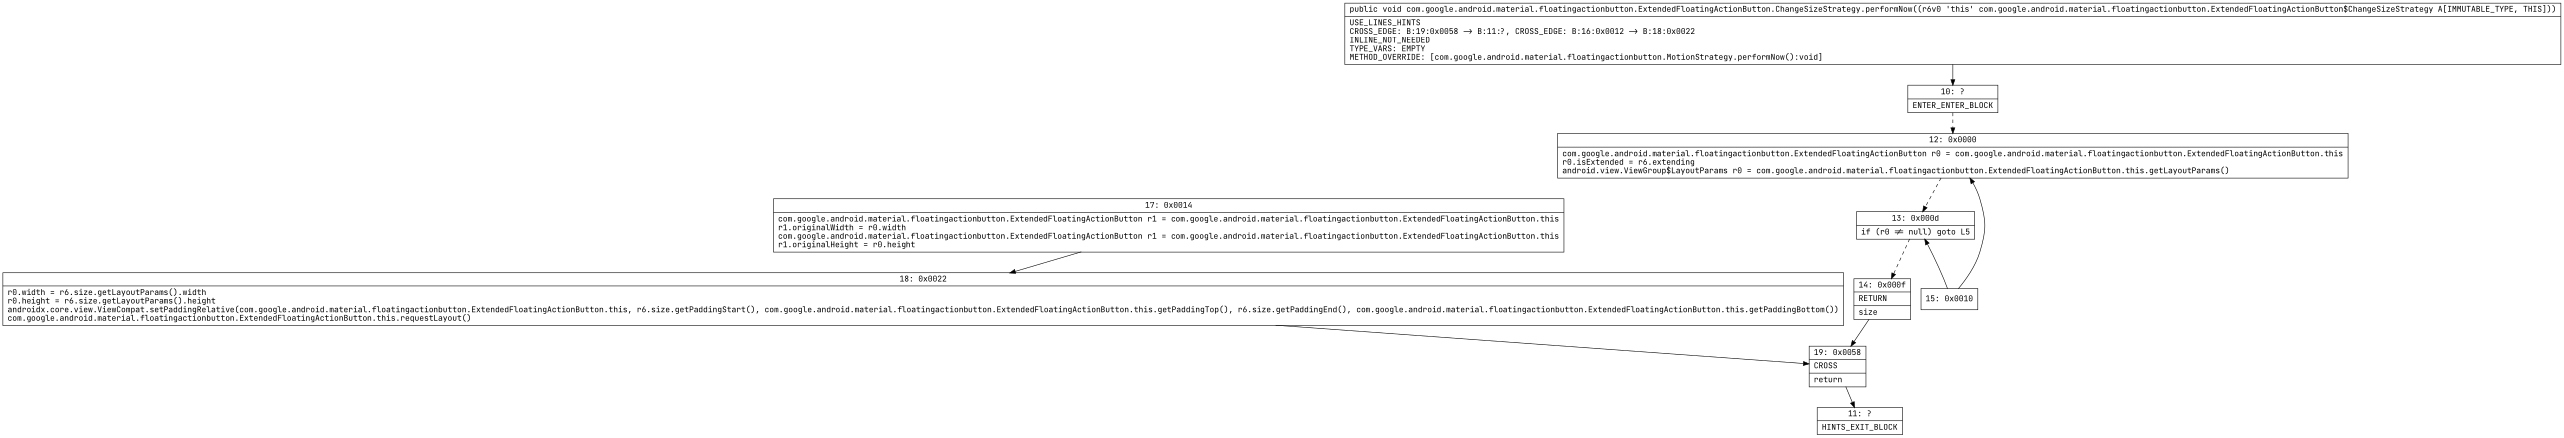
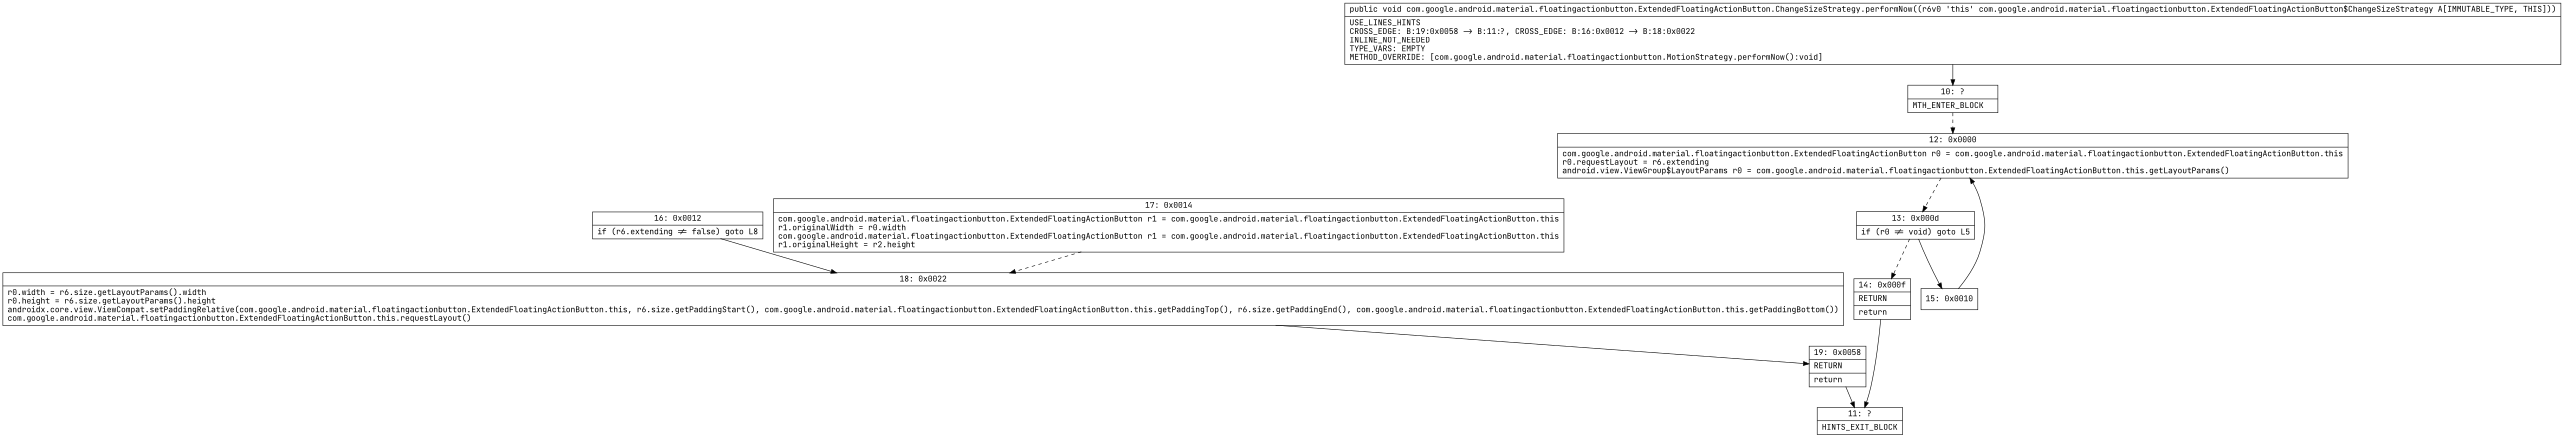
node "10: ?": text "ENTER_ENTER_BLOCK" -> "MTH_ENTER_BLOCK"
node "12: 0x0000": text "r0.isExtended = r6.extending" -> "r0.requestLayout = r6.extending"
node "16: 0x0012": added
node "13: 0x000d": text "if (r0 != null) goto L5" -> "if (r0 != void) goto L5"
node "17: 0x0014": text "r1.originalHeight = r0.height" -> "r1.originalHeight = r2.height"
edge "17: 0x0014" -> "18: 0x0022": style solid -> dashed
edge "15: 0x0010" -> "13: 0x000d": reversed
node "14: 0x000f": text "size" -> "return"
edge "14: 0x000f" -> "19: 0x0058": now "14: 0x000f" -> "11: ?"
node "19: 0x0058": text "CROSS" -> "RETURN"
